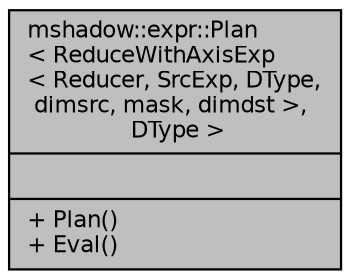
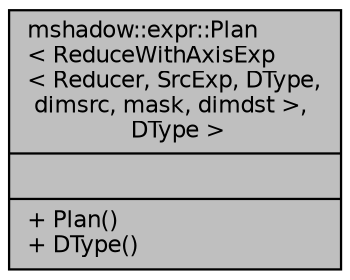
node "mshadow::expr::Plan": text "+ Eval()" -> "+ DType()"
